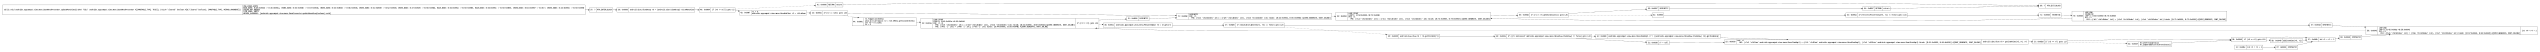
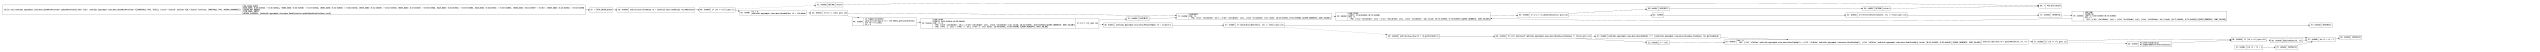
node "58: 0x004d": removed
